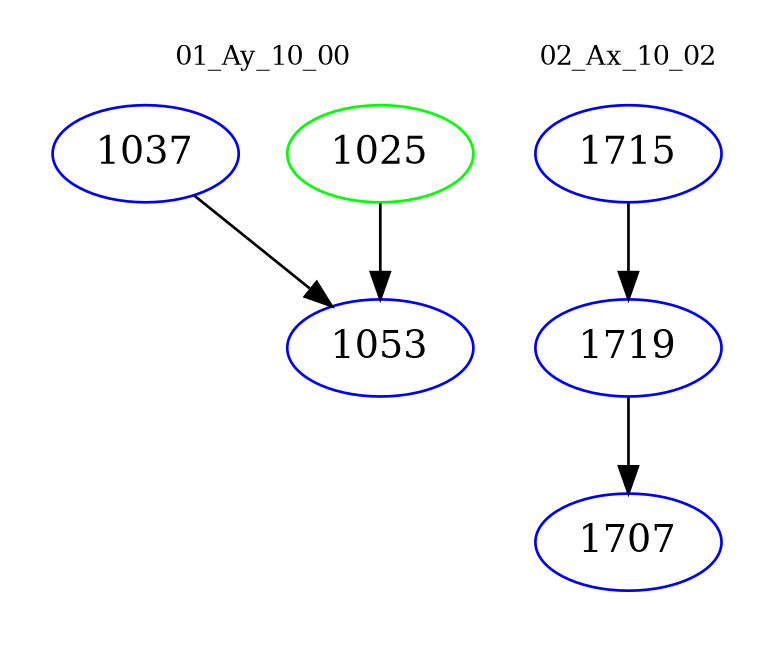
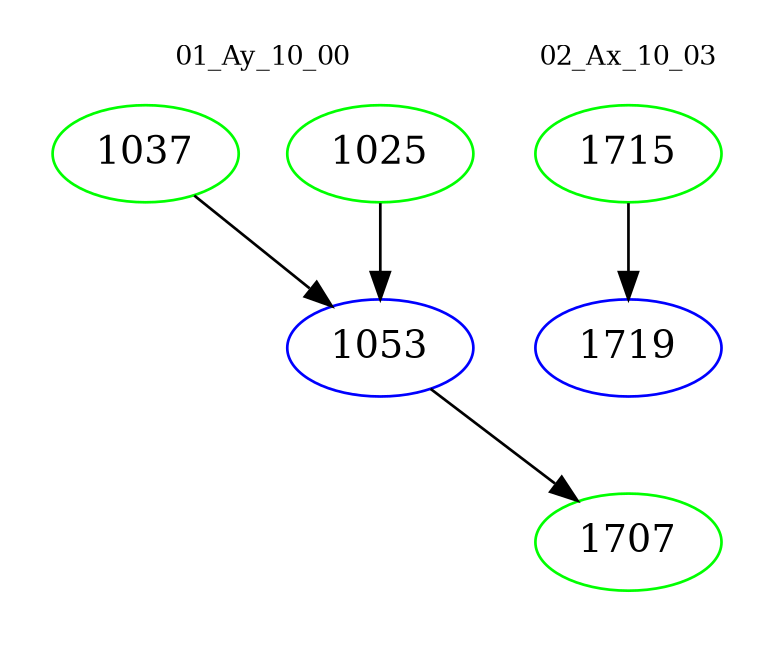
cluster "02_Ax_10_02": label "02_Ax_10_02" -> "02_Ax_10_03"
node "1037": color blue -> green
node "1715": color blue -> green
edge "1719" -> "1707": now "1053" -> "1707"
node "1707": color blue -> green
